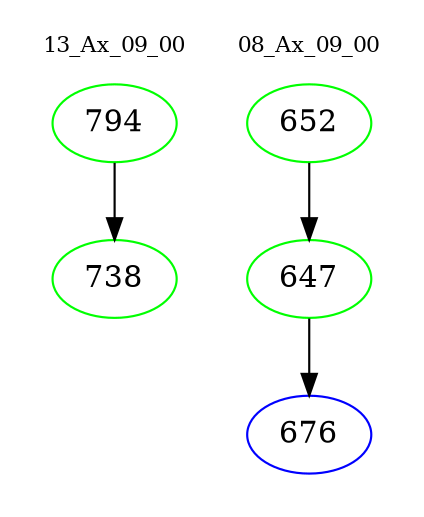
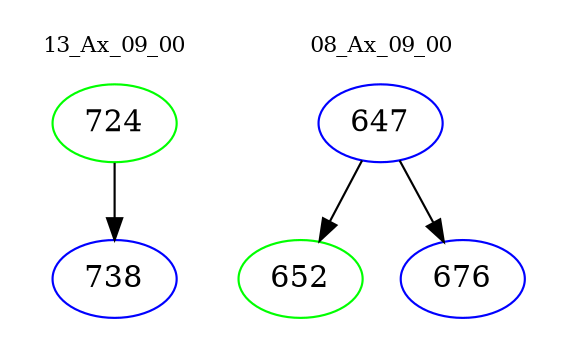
node "794": label "794" -> "724"
edge "652" -> "647": reversed
node "738": color green -> blue
node "647": color green -> blue
